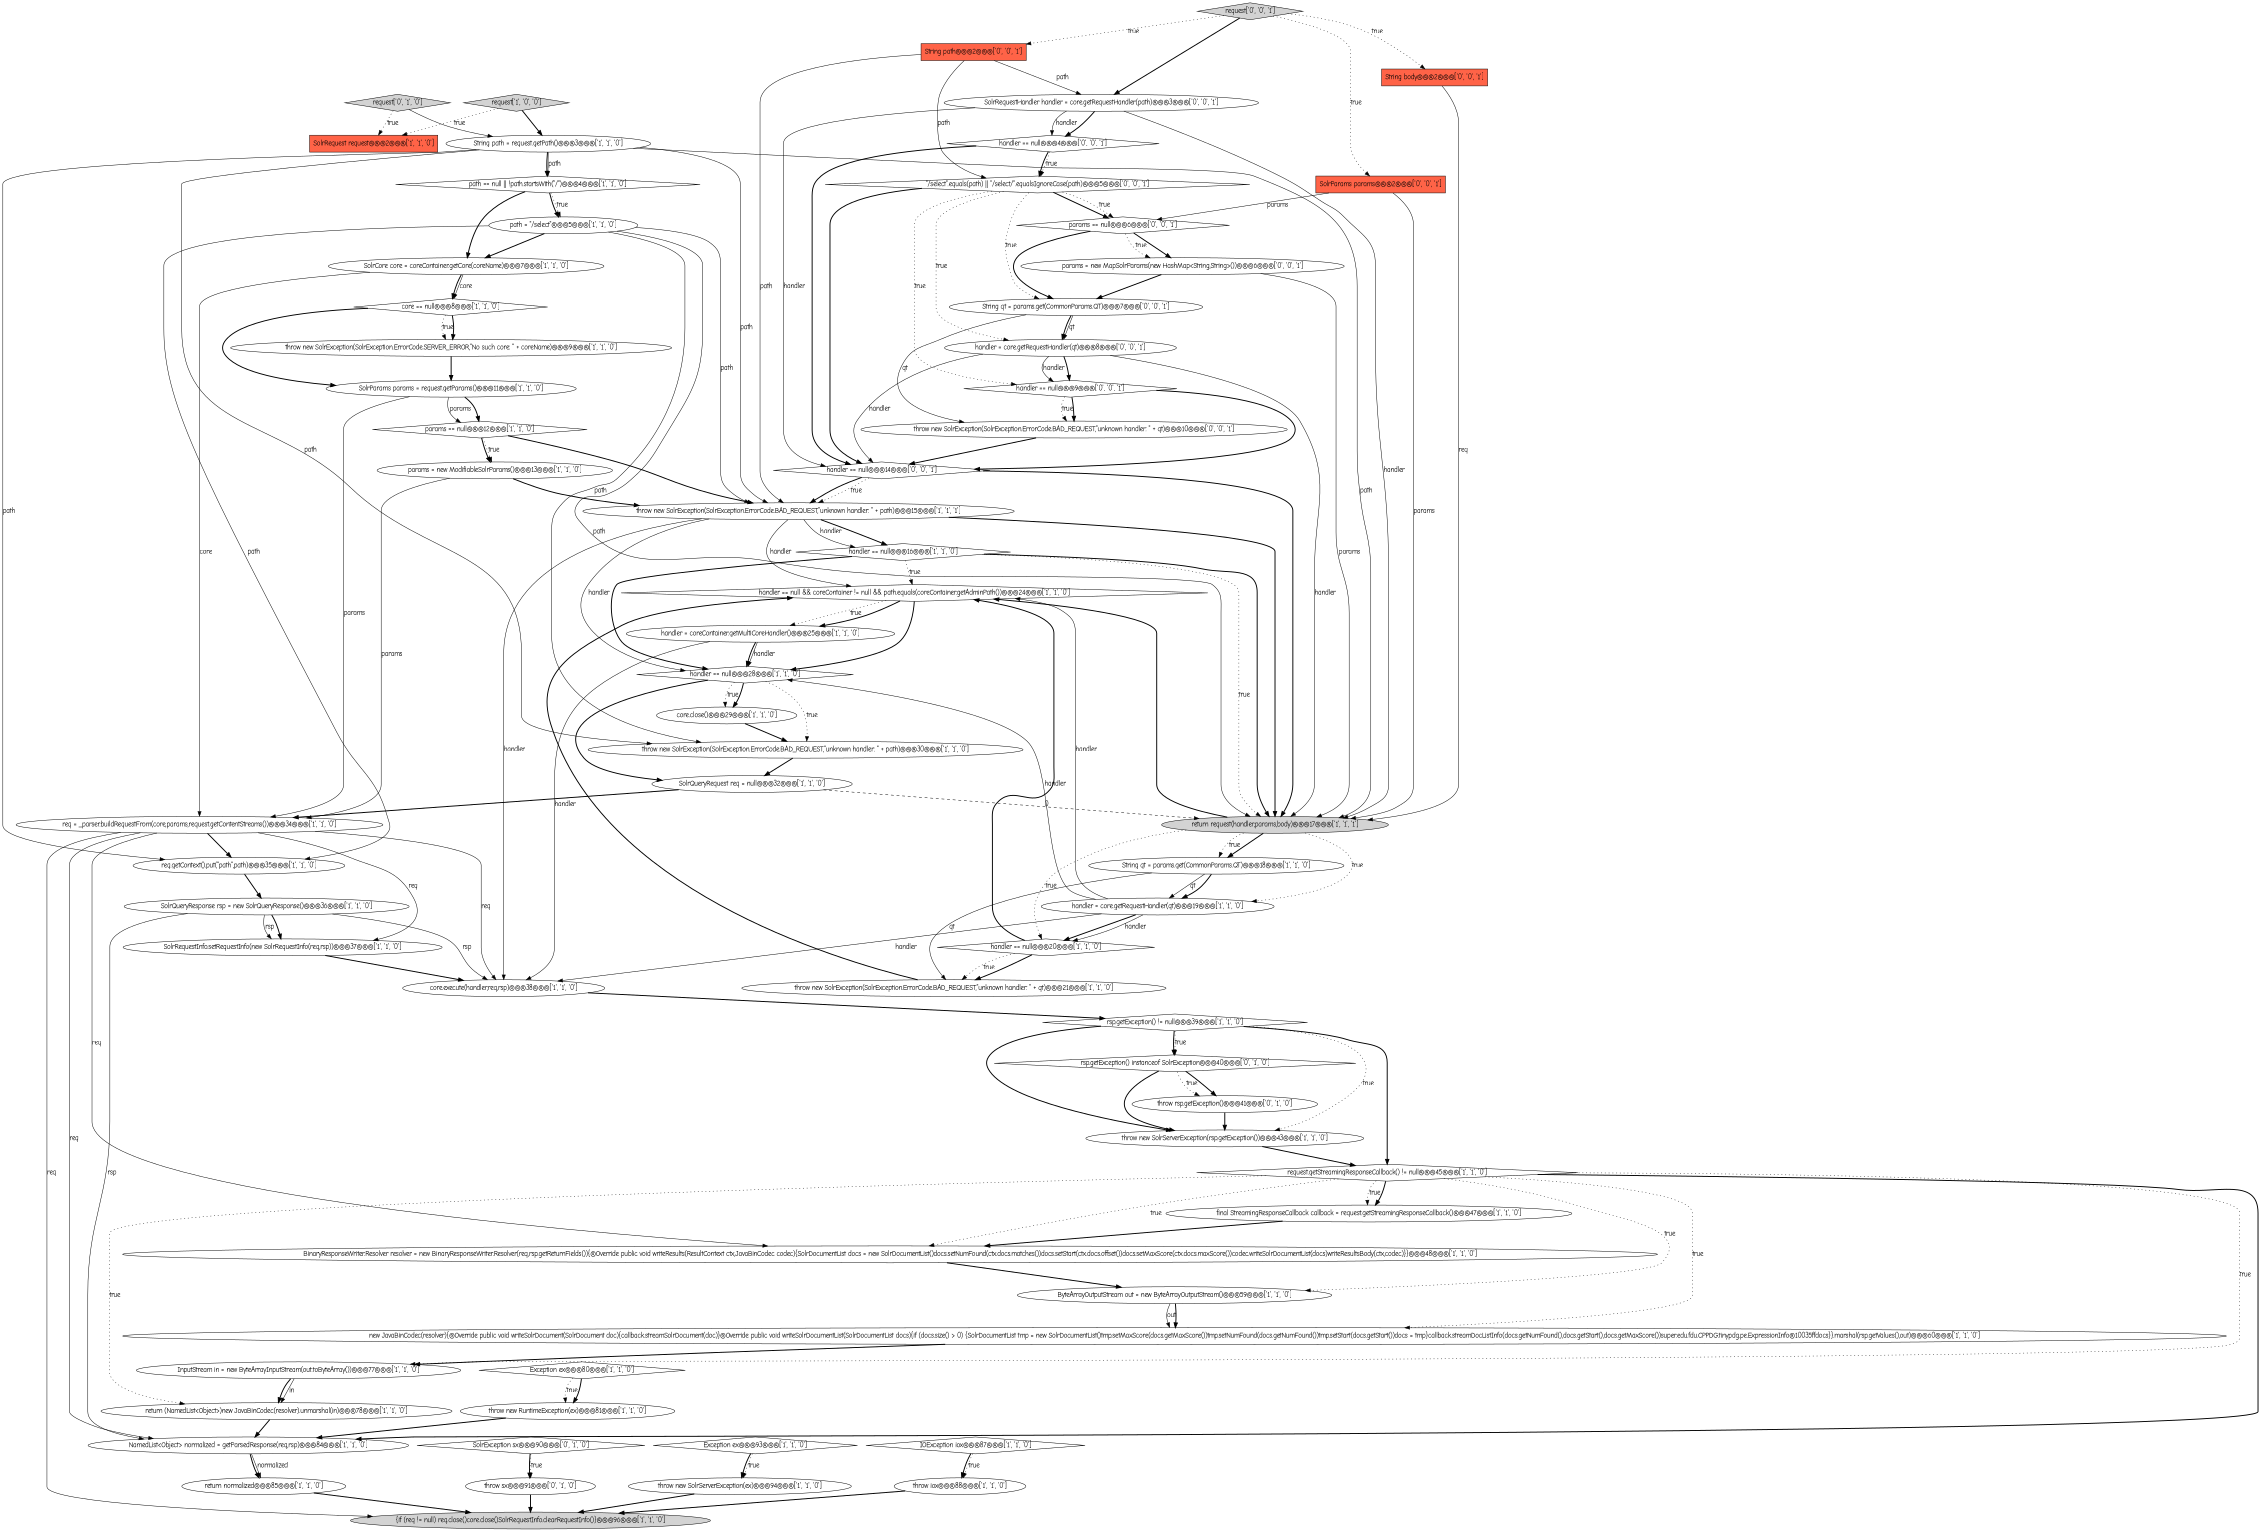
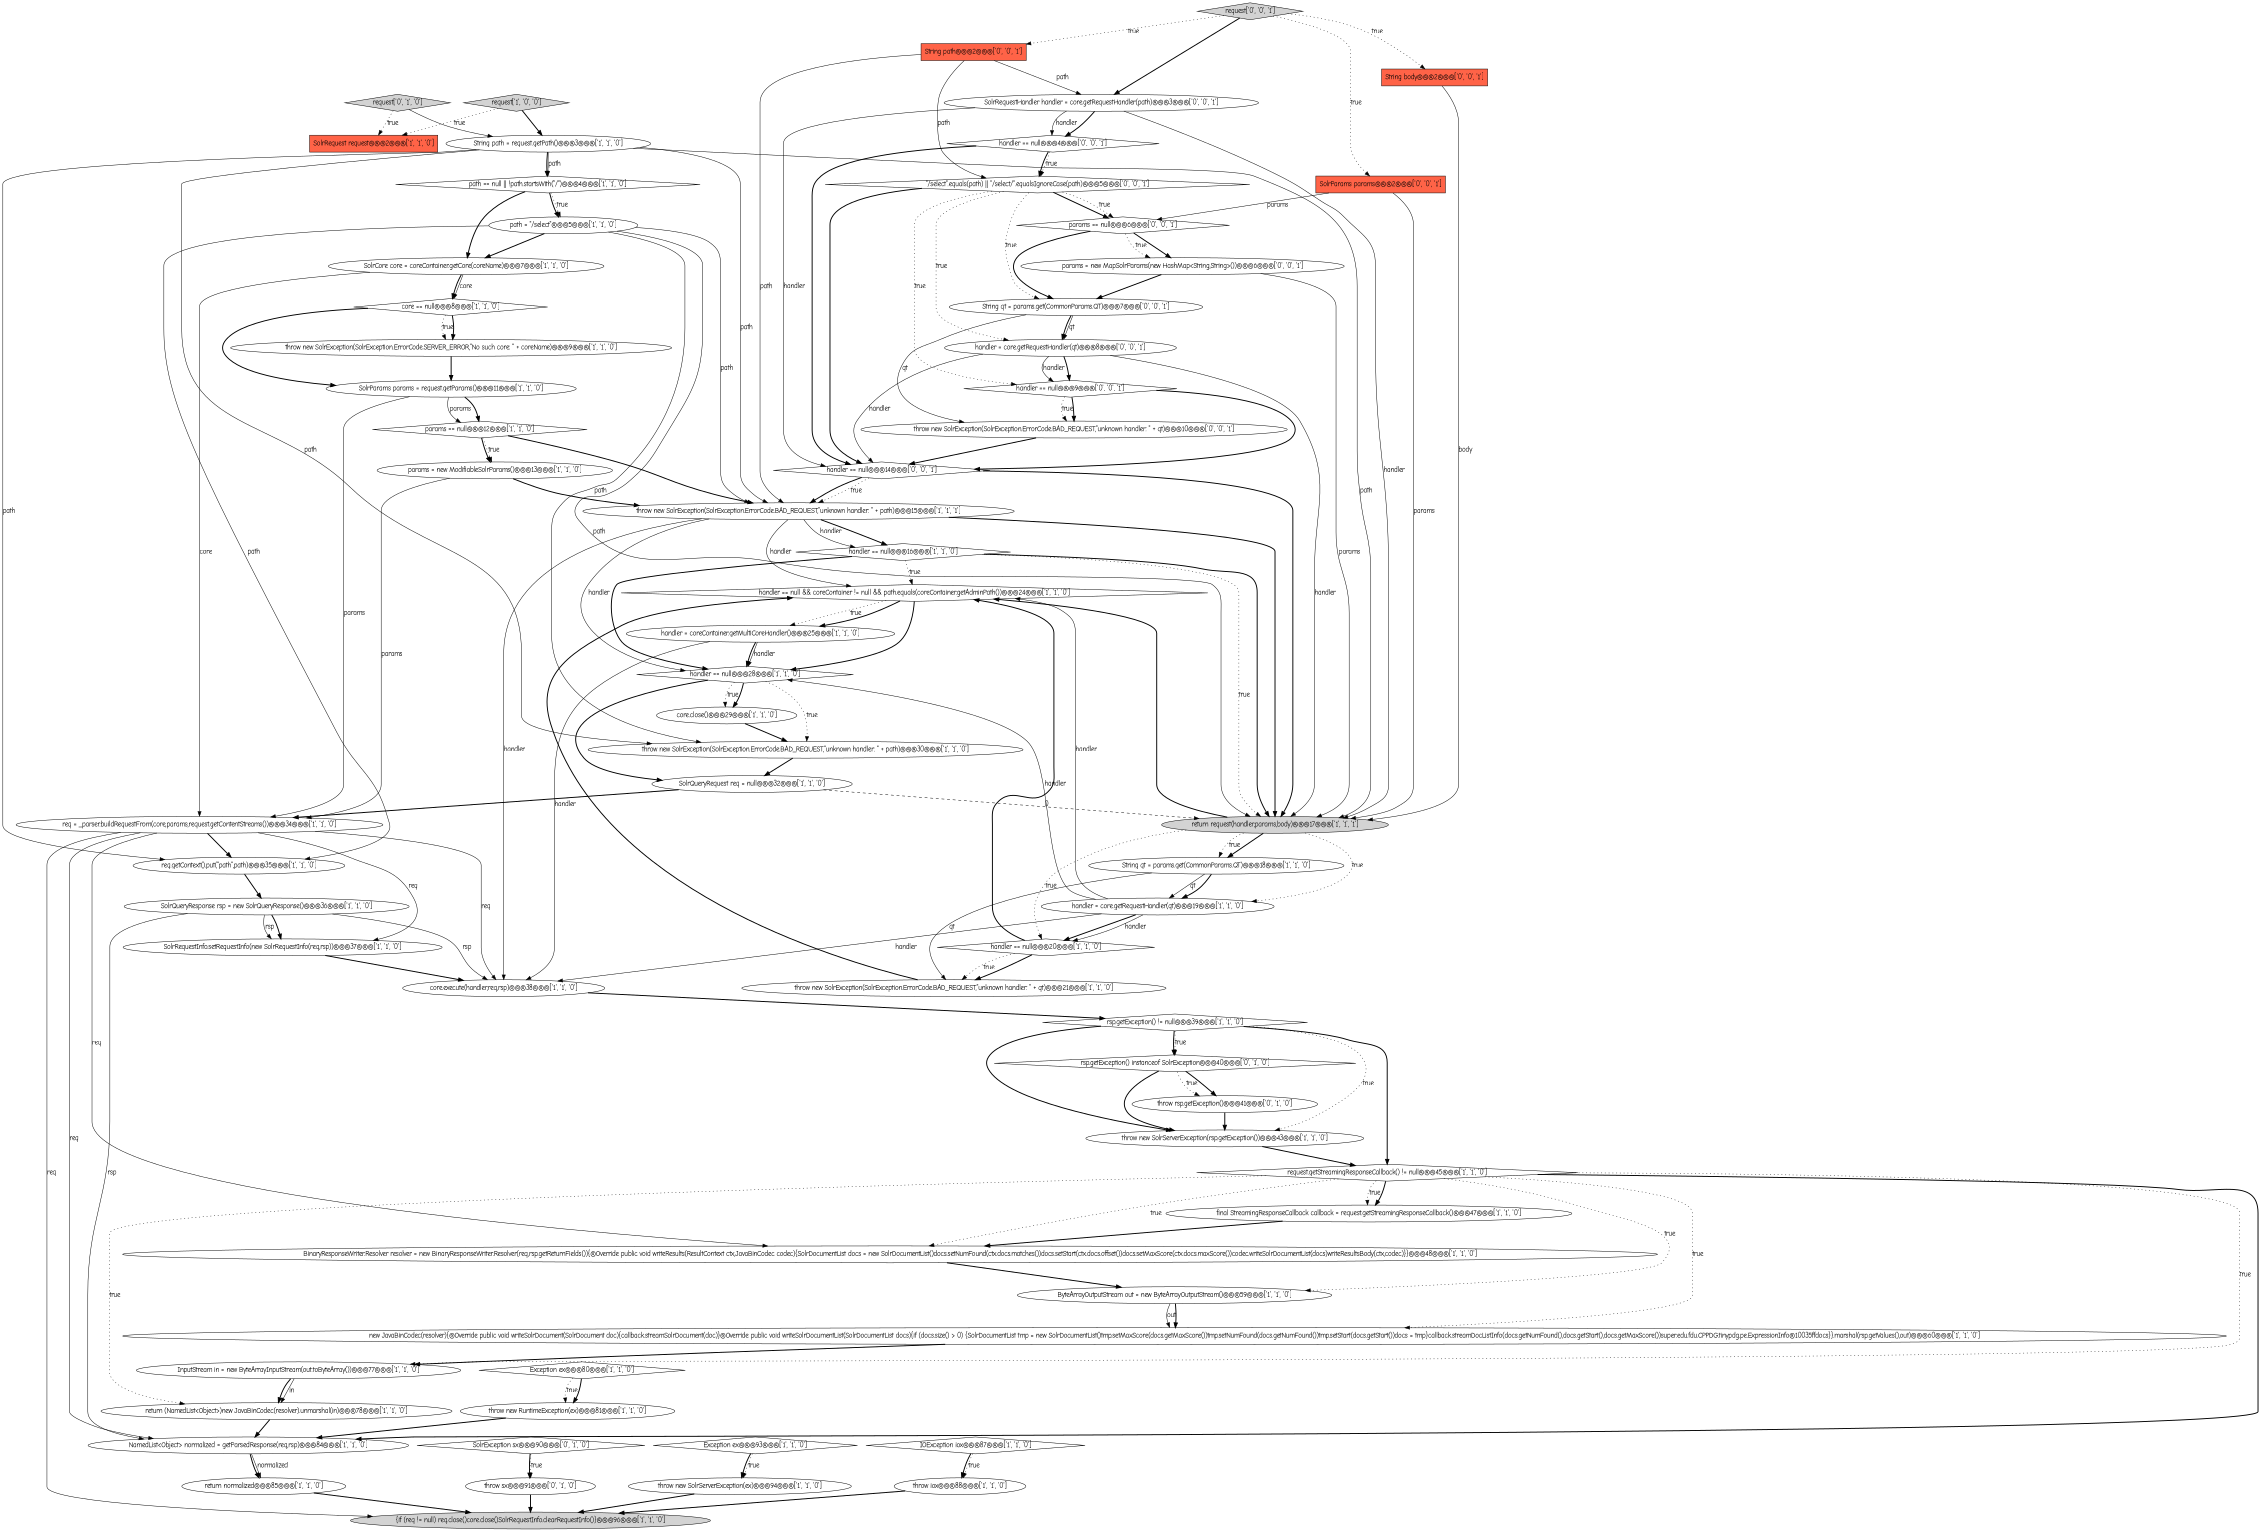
edge "String body@@@2@@@['0', '0', '1']" -> "return request(handler,params,body)@@@17@@@['1', '1', '1']": label "req" -> "body"
